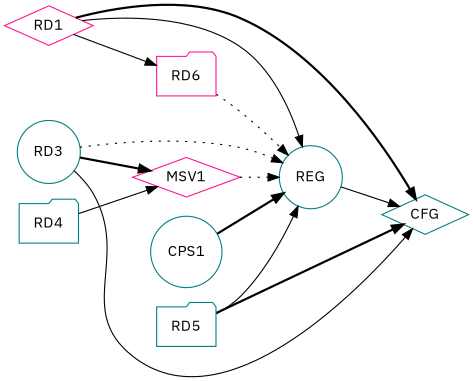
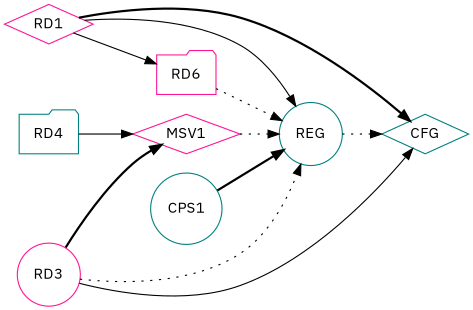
node "RD3": color teal -> deeppink
edge "REG" -> "CFG": style solid -> dotted
node "RD5": removed
